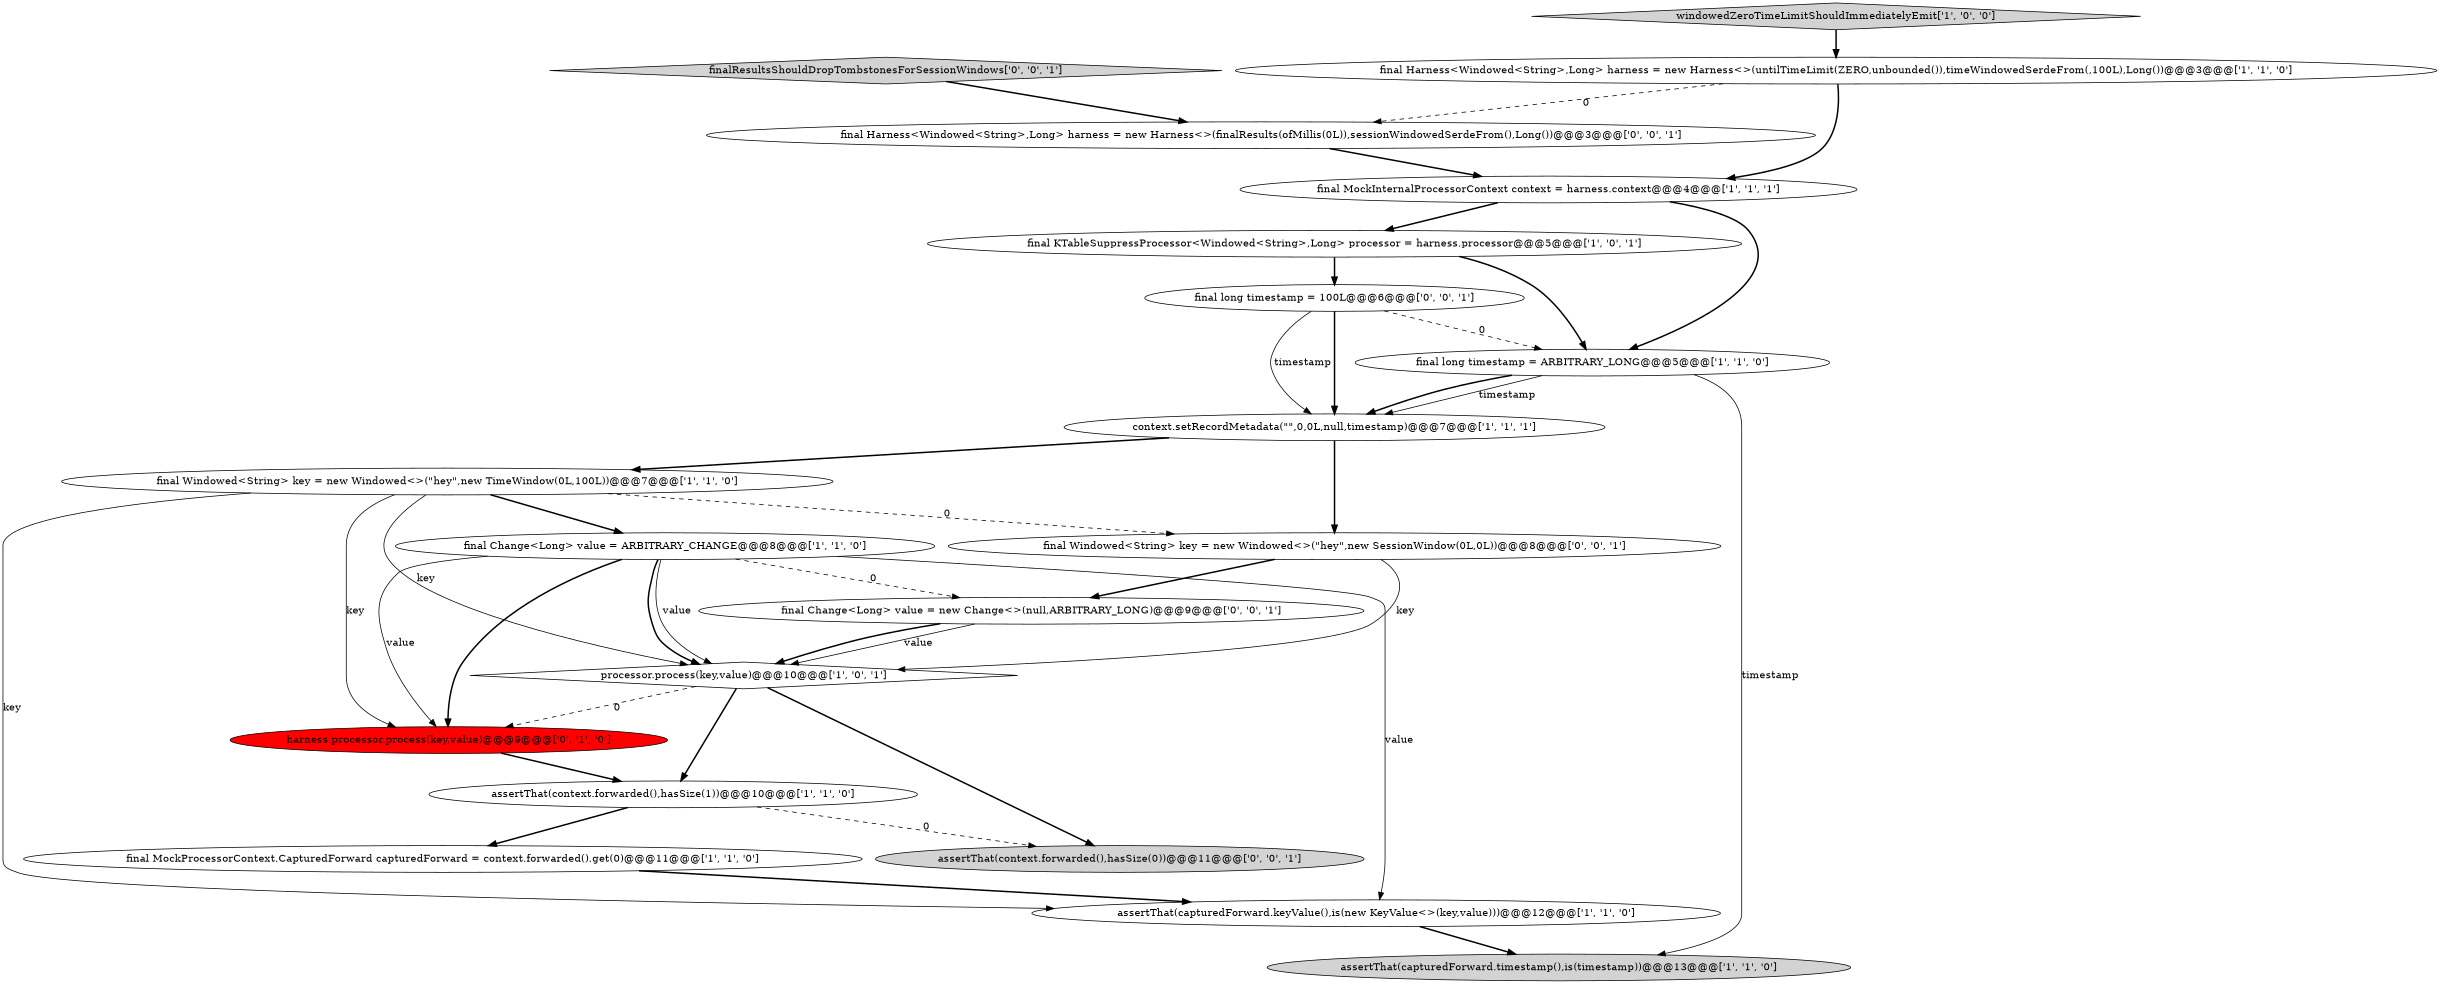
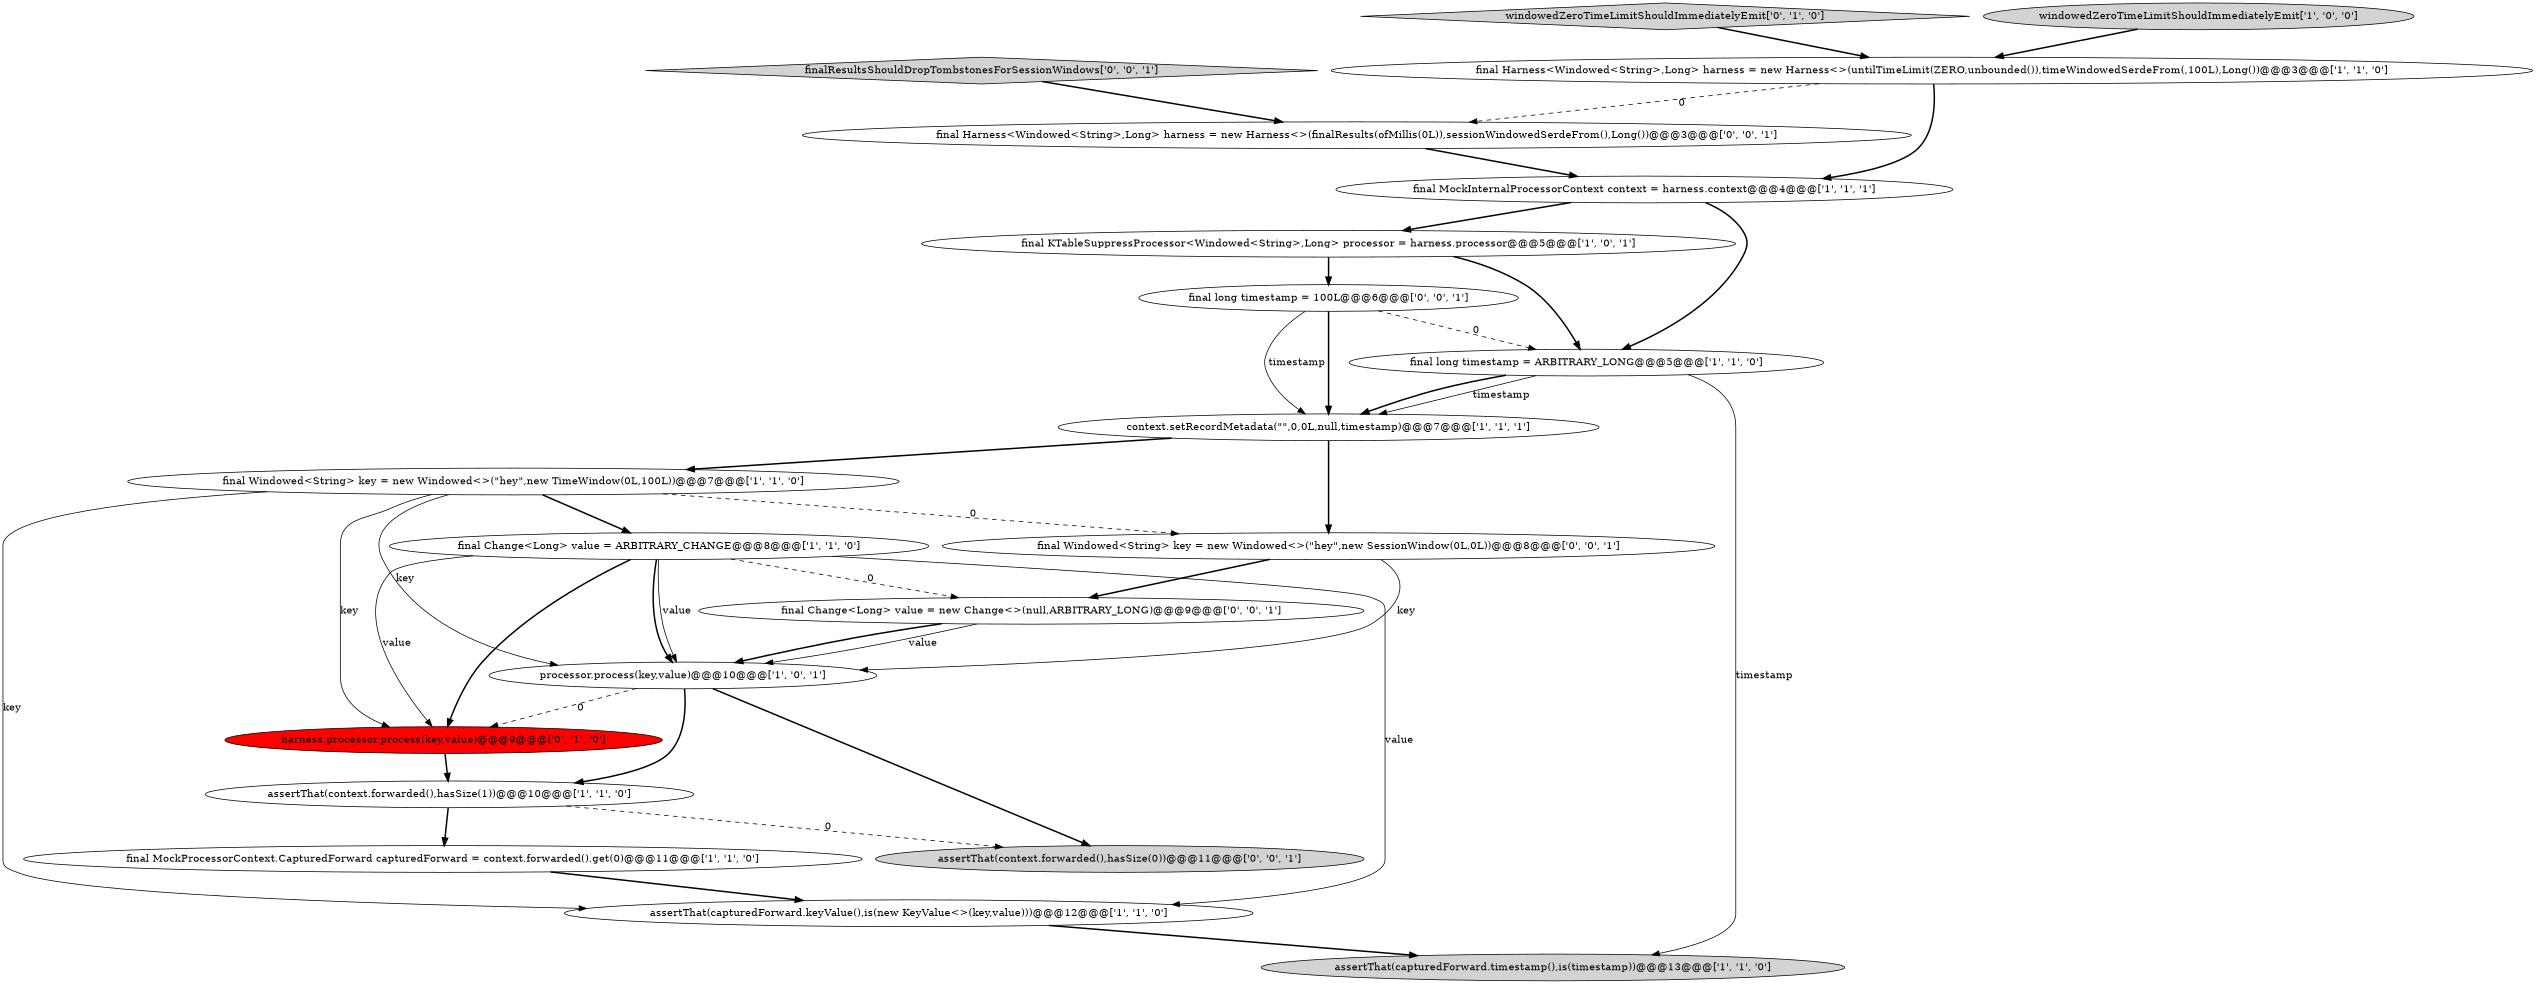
node "windowedZeroTimeLimitShouldImmediatelyEmit['0', '1', '0']": added
node "windowedZeroTimeLimitShouldImmediatelyEmit['1', '0', '0']": shape diamond -> ellipse
node "processor.process(key,value)@@@10@@@['1', '0', '1']": shape diamond -> ellipse
